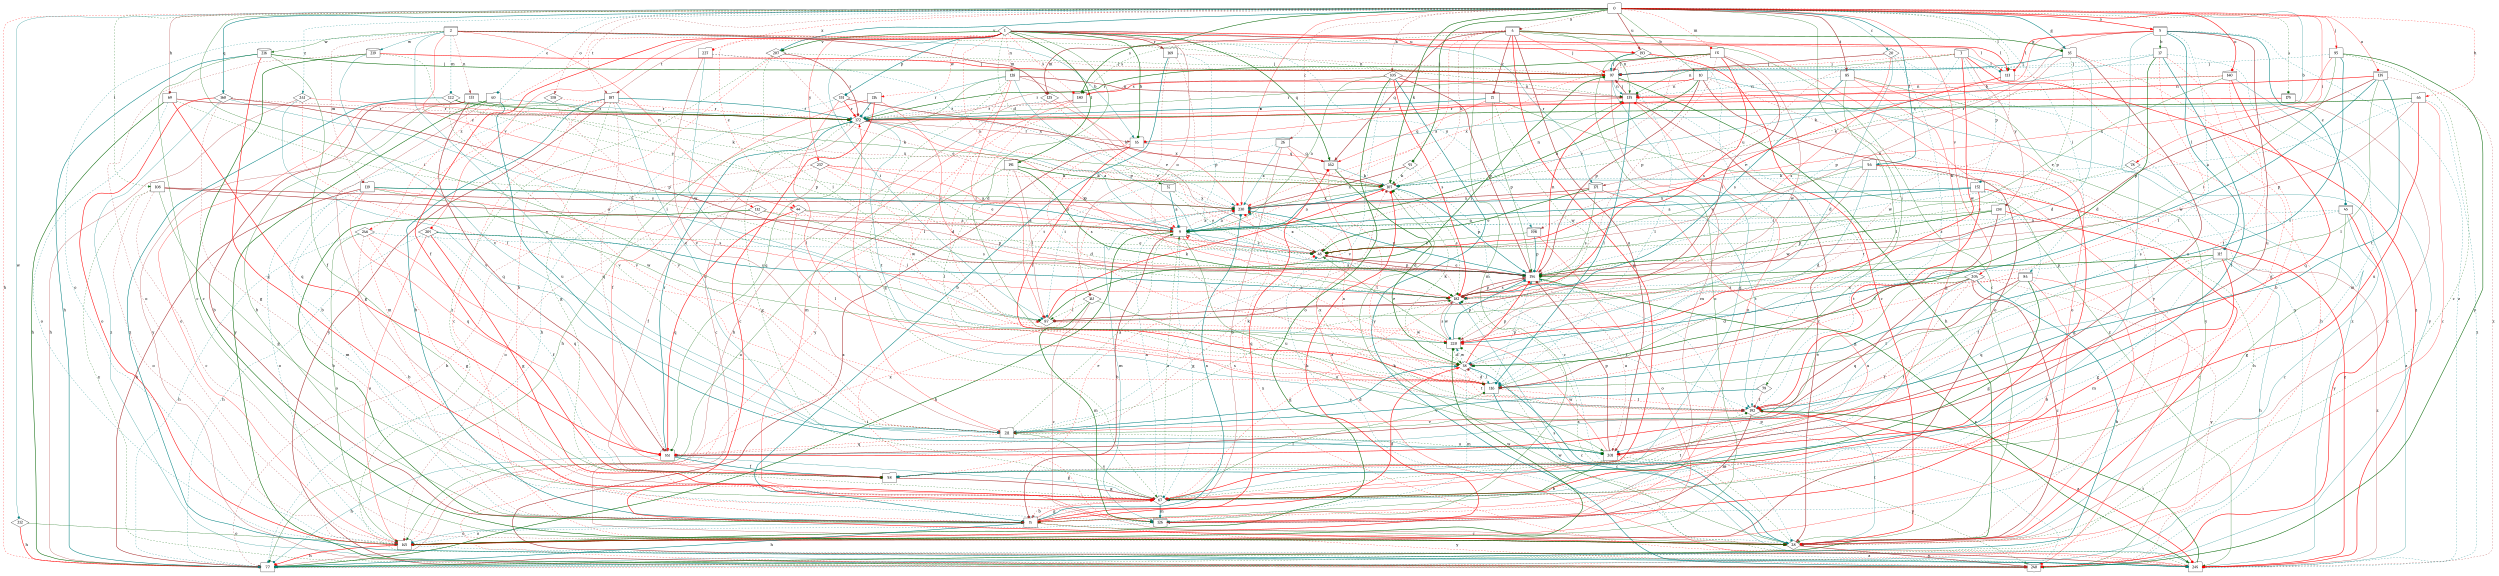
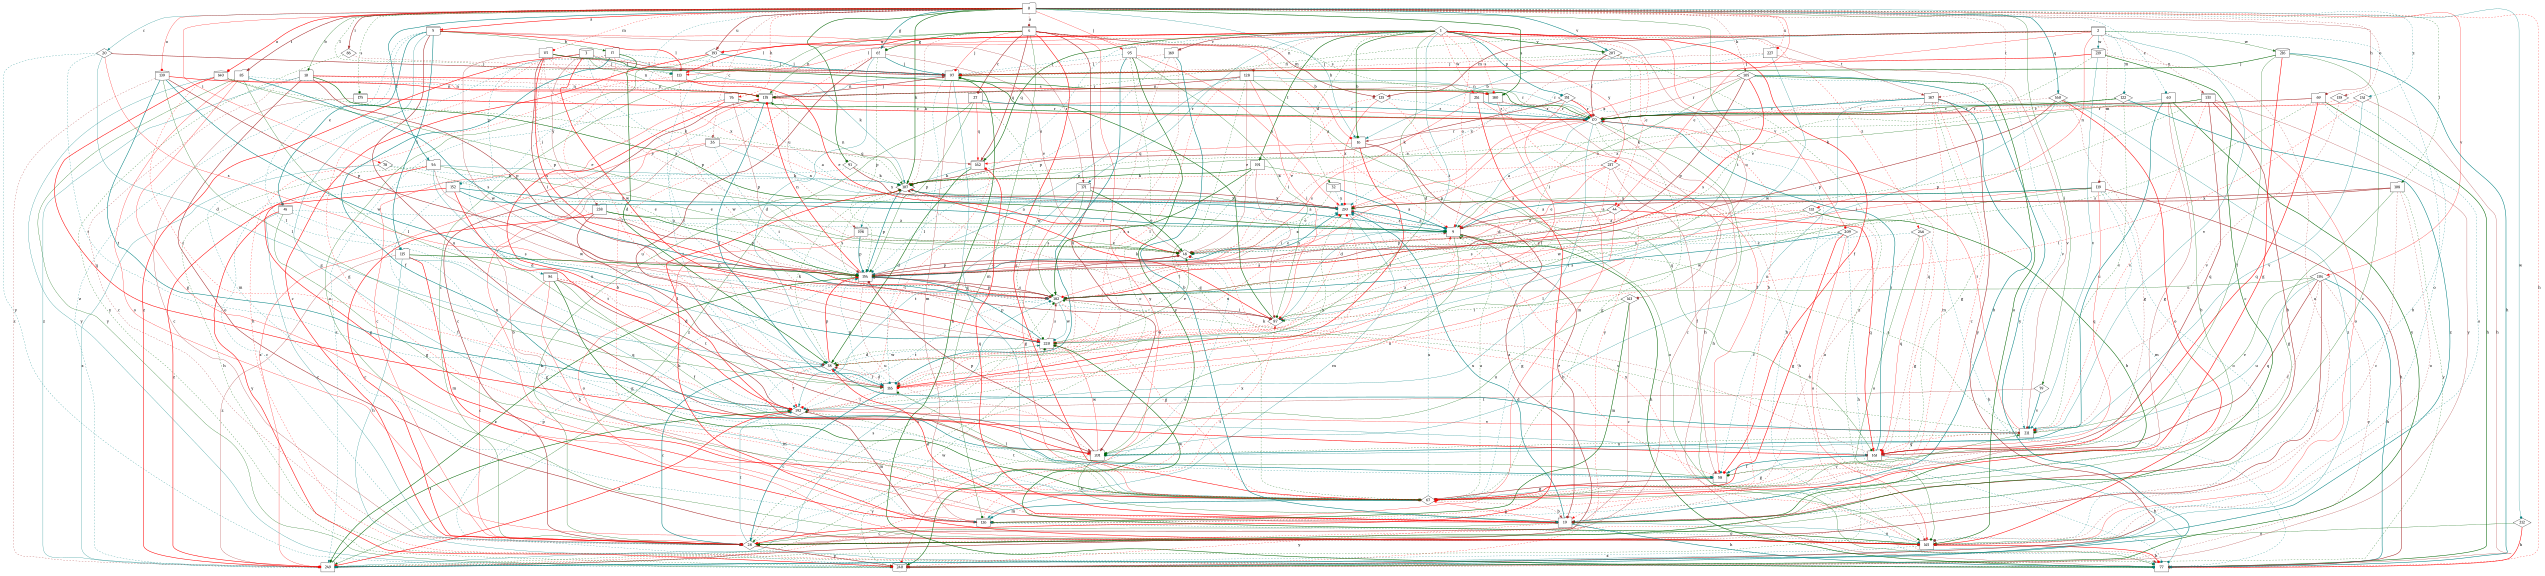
node "86": added
node "46": label "46" -> "76"
